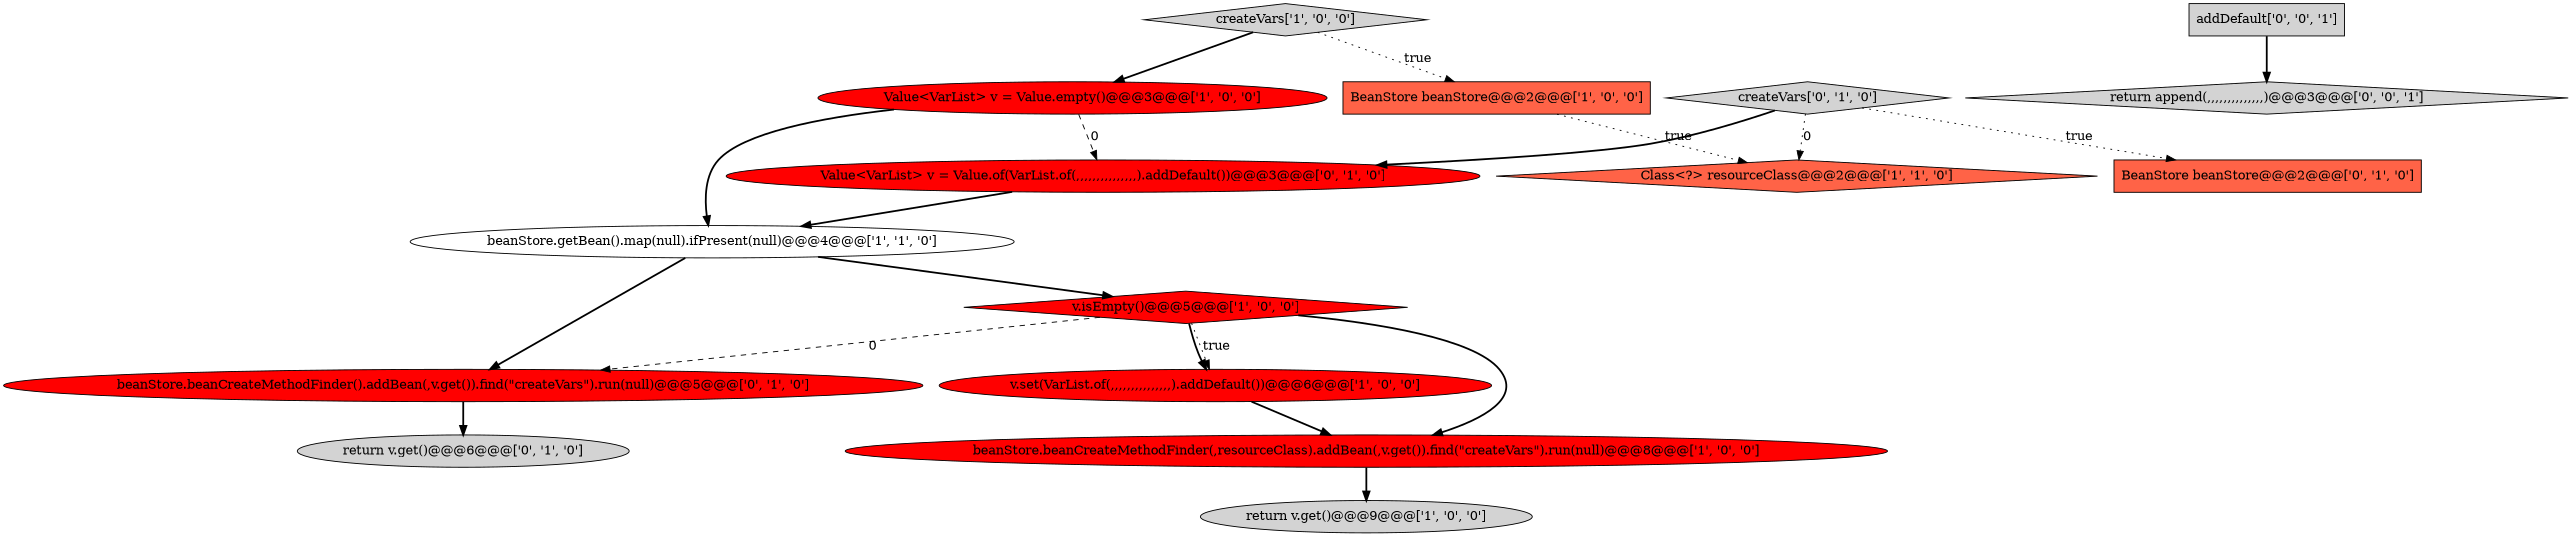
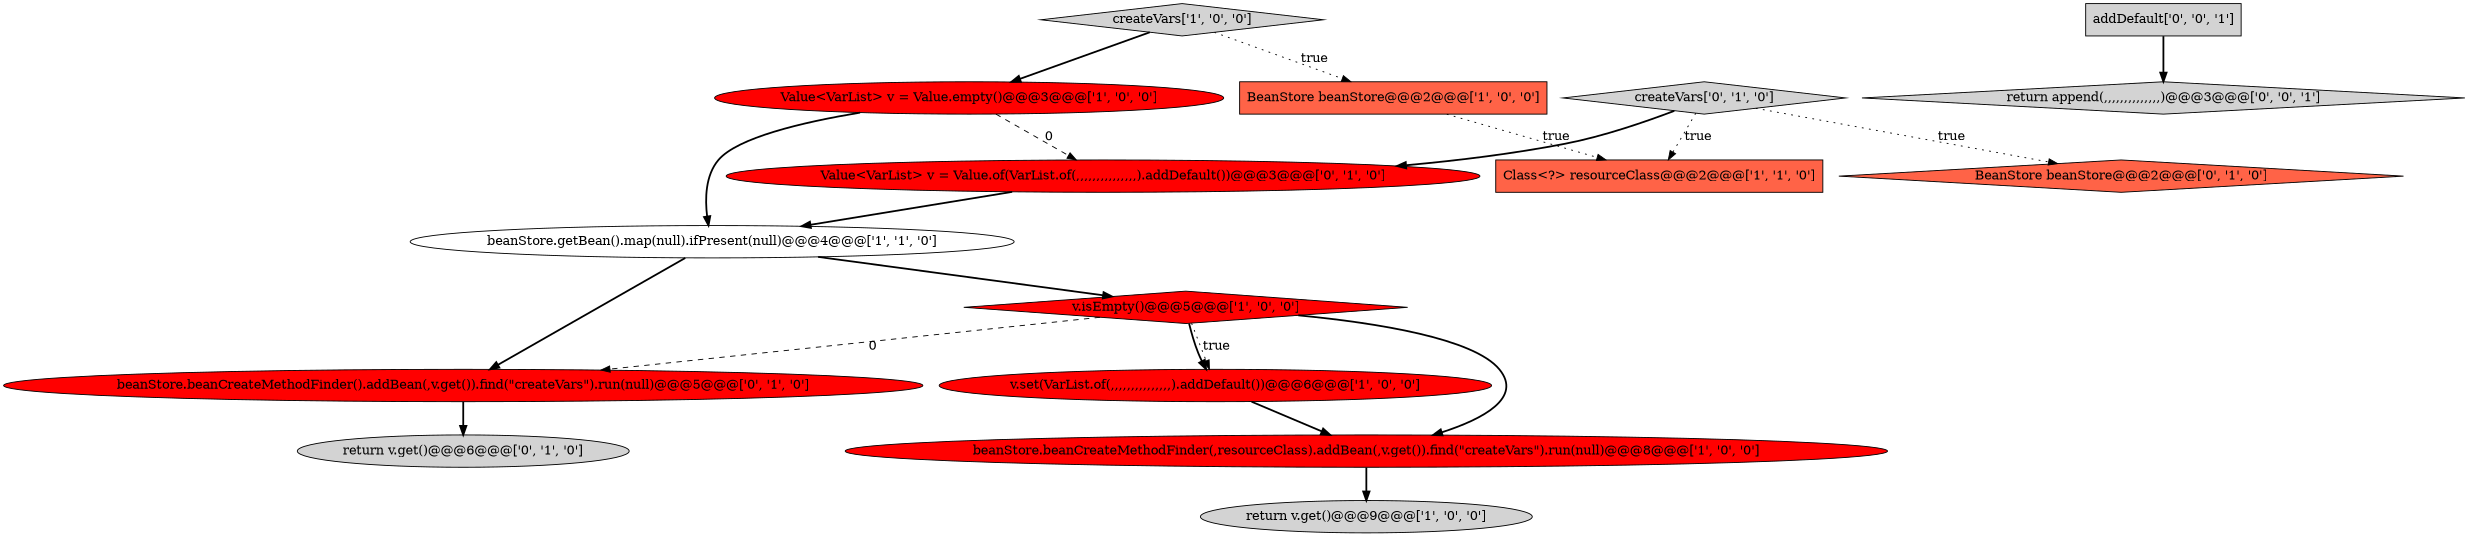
edge "createVars['0', '1', '0']" -> "Class<?> resourceClass@@@2@@@['1', '1', '0']": label "0" -> "true"
node "Class<?> resourceClass@@@2@@@['1', '1', '0']": shape diamond -> box
node "BeanStore beanStore@@@2@@@['0', '1', '0']": shape box -> diamond
